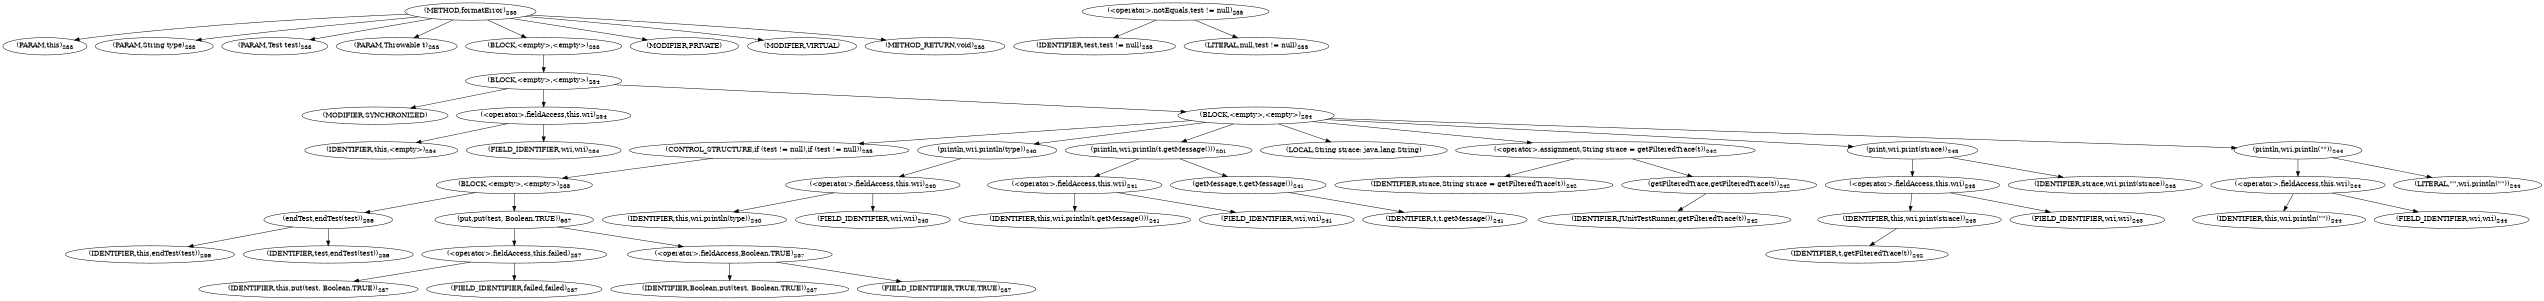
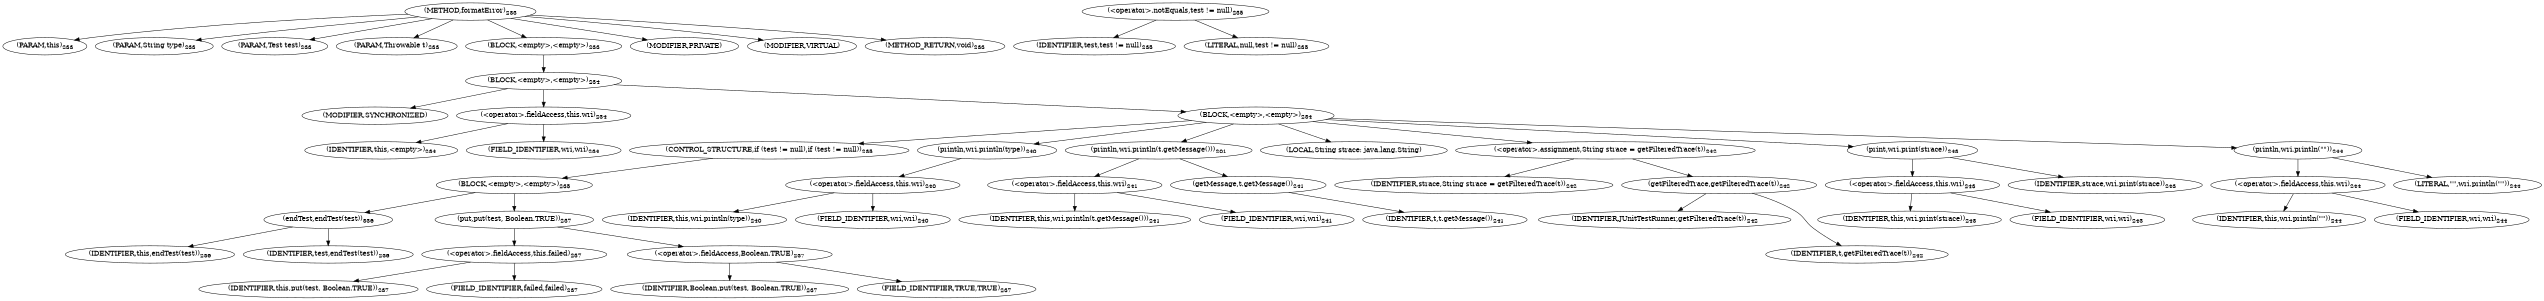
node "(endTest,endTest(test))": text "236" -> "336"
node "(put,put(test, Boolean.TRUE))": text "637" -> "237"
edge "(IDENTIFIER,this,wri.print(strace))" -> "(IDENTIFIER,t,getFilteredTrace(t))": now "(getFilteredTrace,getFilteredTrace(t))" -> "(IDENTIFIER,t,getFilteredTrace(t))"
